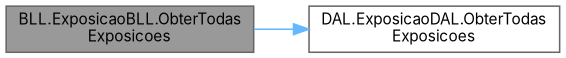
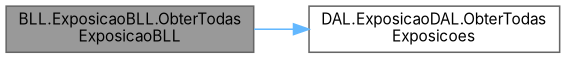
node "BLL.ExposicaoBLL.ObterTodas Exposicoes": label "BLL.ExposicaoBLL.ObterTodas Exposicoes" -> "BLL.ExposicaoBLL.ObterTodas ExposicaoBLL"
